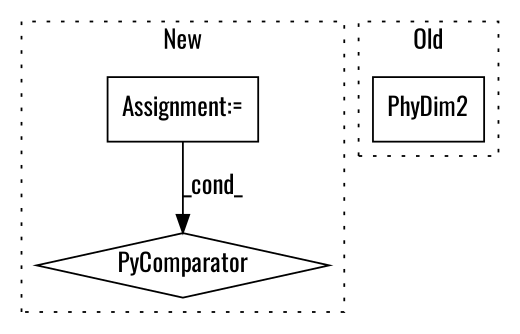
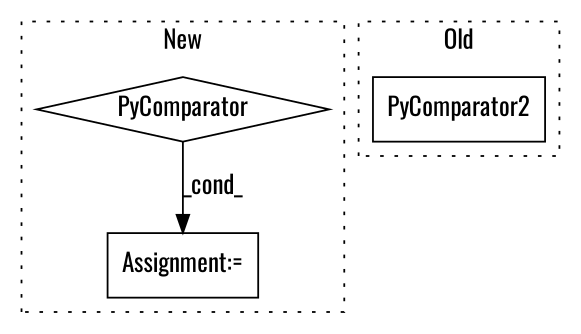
node "PhyDim2": label "PhyDim2" -> "PyComparator2"
edge "Assignment:=" -> "PyComparator": reversed
